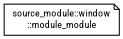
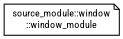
node "source_module::window ::module_module": label "source_module::window ::module_module" -> "source_module::window ::window_module"
